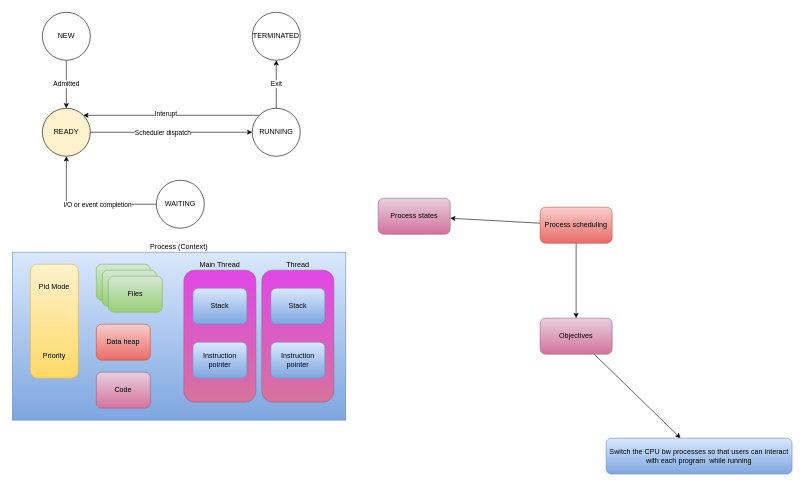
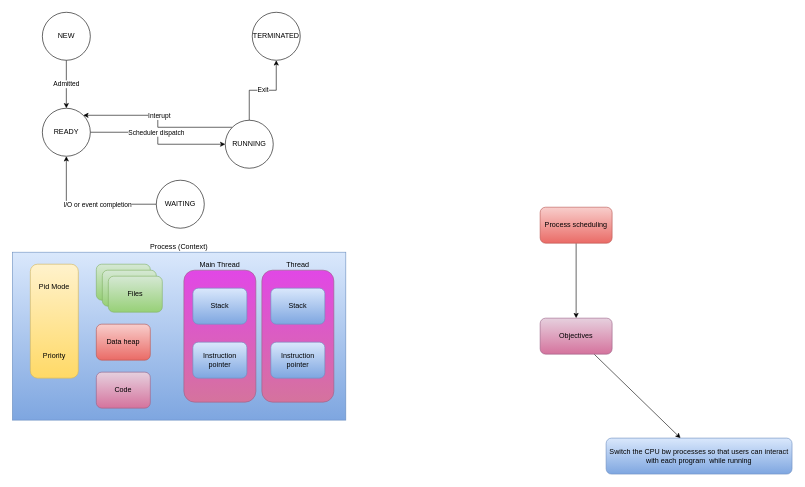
node "READY": fillcolor #fff2cc -> #ffffff
node "RUNNING": moved (276, 132) -> (249, 144)
node "Process states": removed
edge "Process scheduling" -> "Process states": removed
